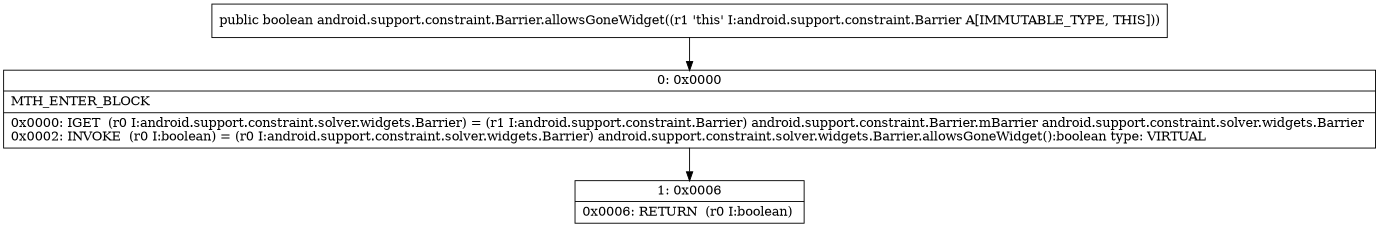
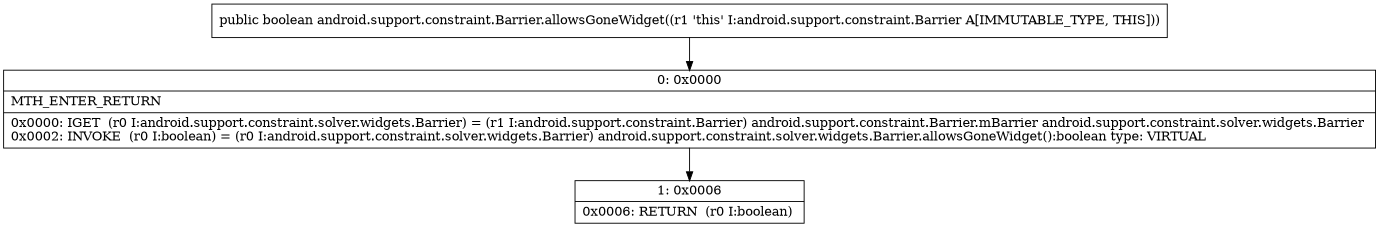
node "0: 0x0000": text "MTH_ENTER_BLOCK" -> "MTH_ENTER_RETURN"
